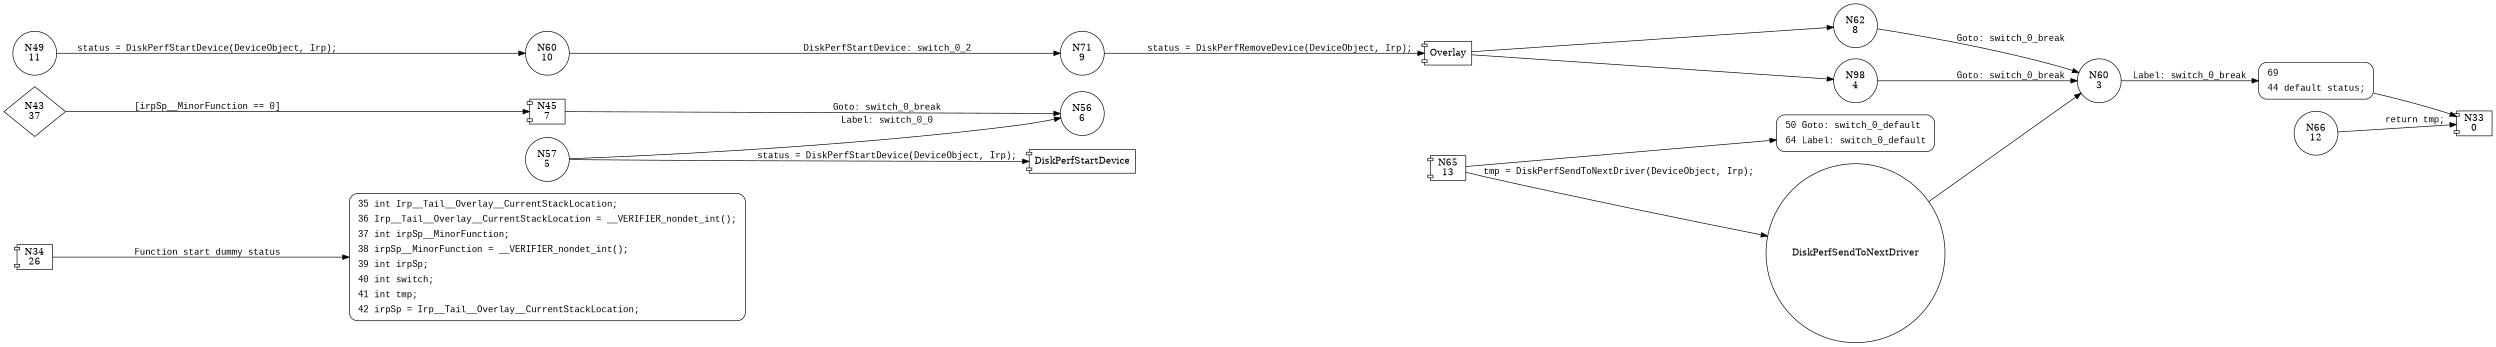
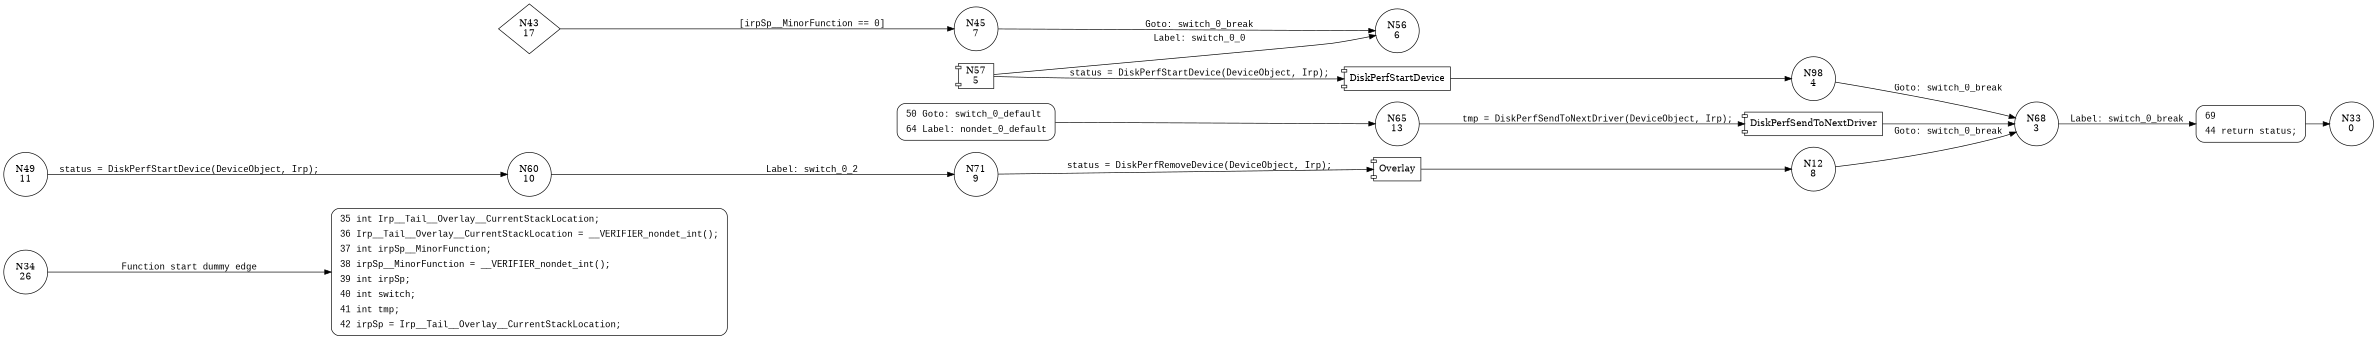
node "N62 8": label "N62 8" -> "N12 8"
edge "N60 10" -> "N71 9": label "DiskPerfStartDevice: switch_0_2" -> "Label: switch_0_2"
edge "Overlay" -> "N98 4": now "DiskPerfStartDevice" -> "N98 4"
node "N60 3": label "N60 3" -> "N68 3"
node "69": text "default status;" -> "return status;"
node "N43 37": label "N43 37" -> "N43 17"
node "N45 7": shape component -> circle
node "N33 0": shape component -> circle
node "N66 12": removed
node "50": text "Label: switch_0_default" -> "Label: nondet_0_default"
edge "N65 13" -> "50": reversed
node "N57 5": shape circle -> component
node "N65 13": shape component -> circle
edge "N34 26" -> "35": label "Function start dummy status" -> "Function start dummy edge"
node "DiskPerfSendToNextDriver": shape circle -> component
node "N34 26": shape component -> circle
